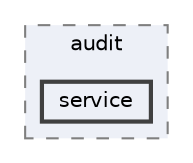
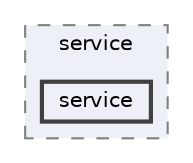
cluster "audit": label "audit" -> "service"
